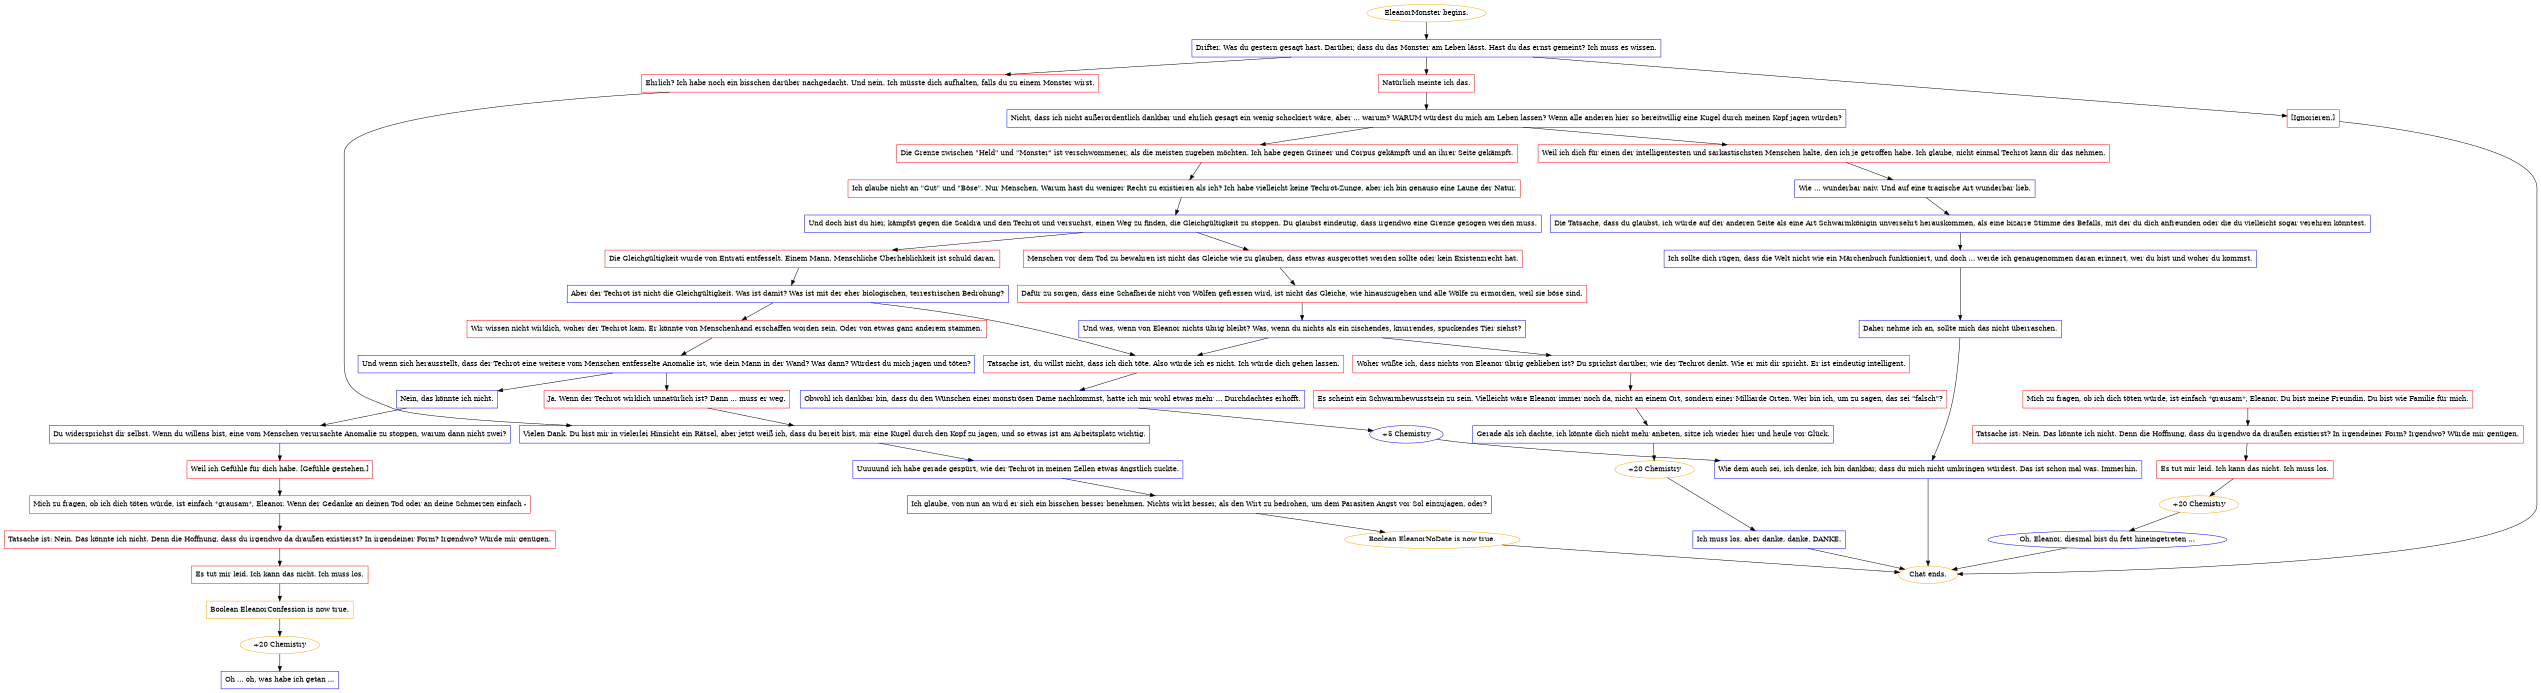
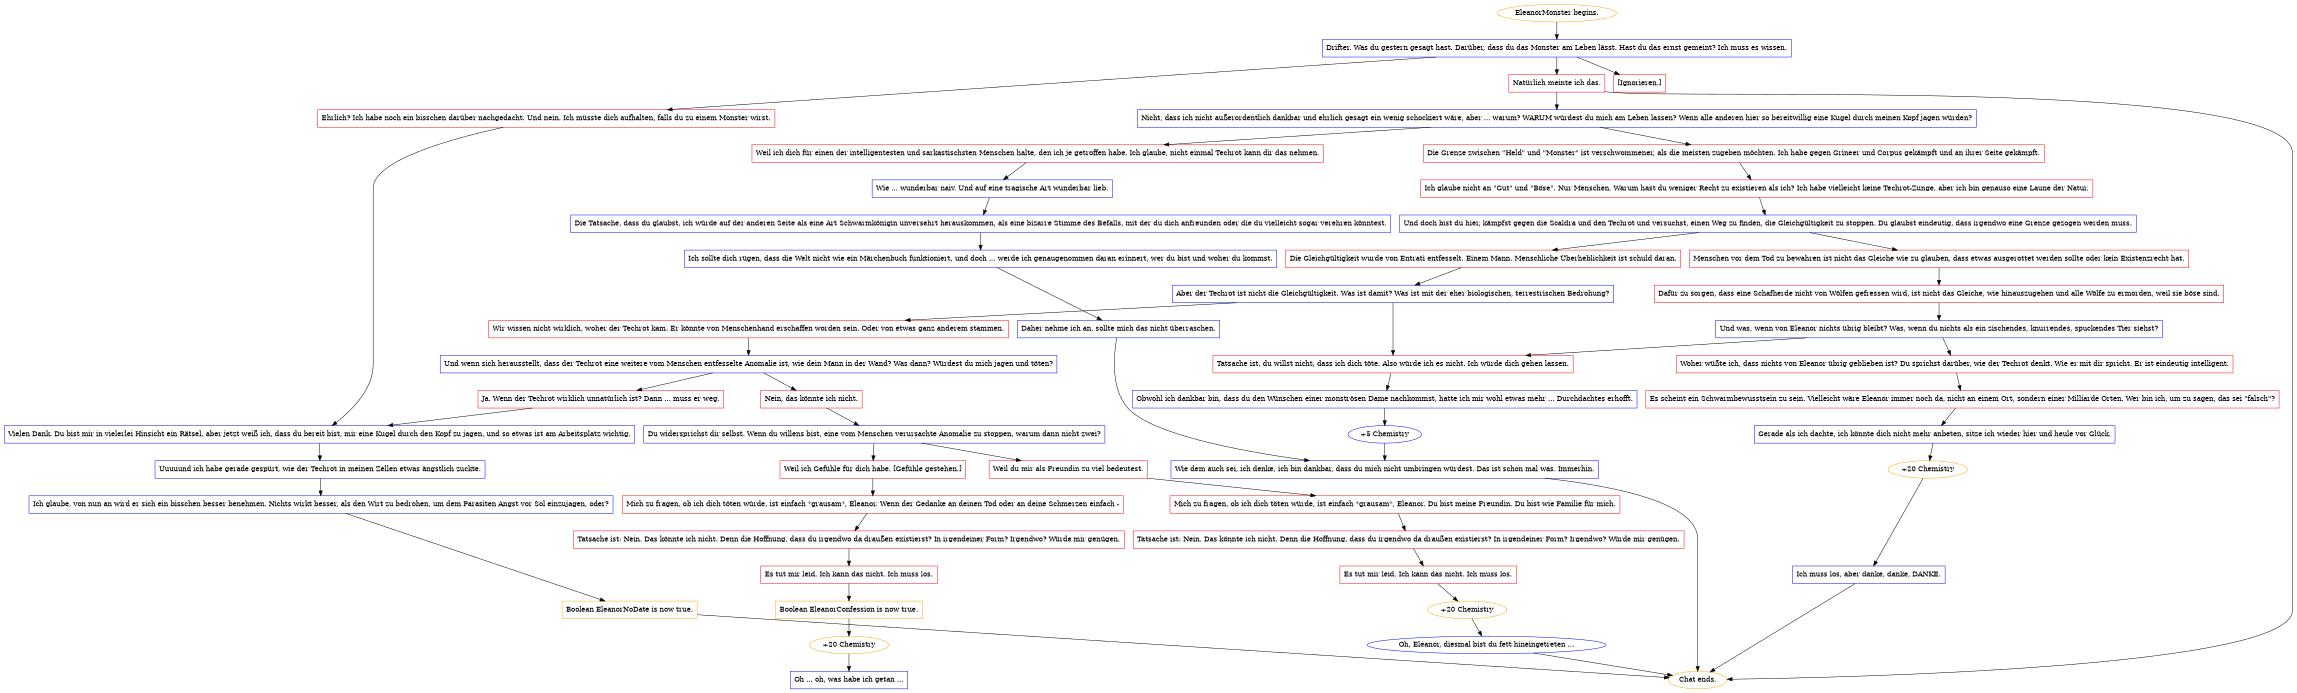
node "Nein, das könnte ich nicht.": color blue -> red
node "Weil du mir als Freundin zu viel bedeutest.": added
edge "[Ignorieren.]" -> "Chat ends.": now "Natürlich meinte ich das." -> "Chat ends."
node "Boolean EleanorNoDate is now true.": shape ellipse -> box
